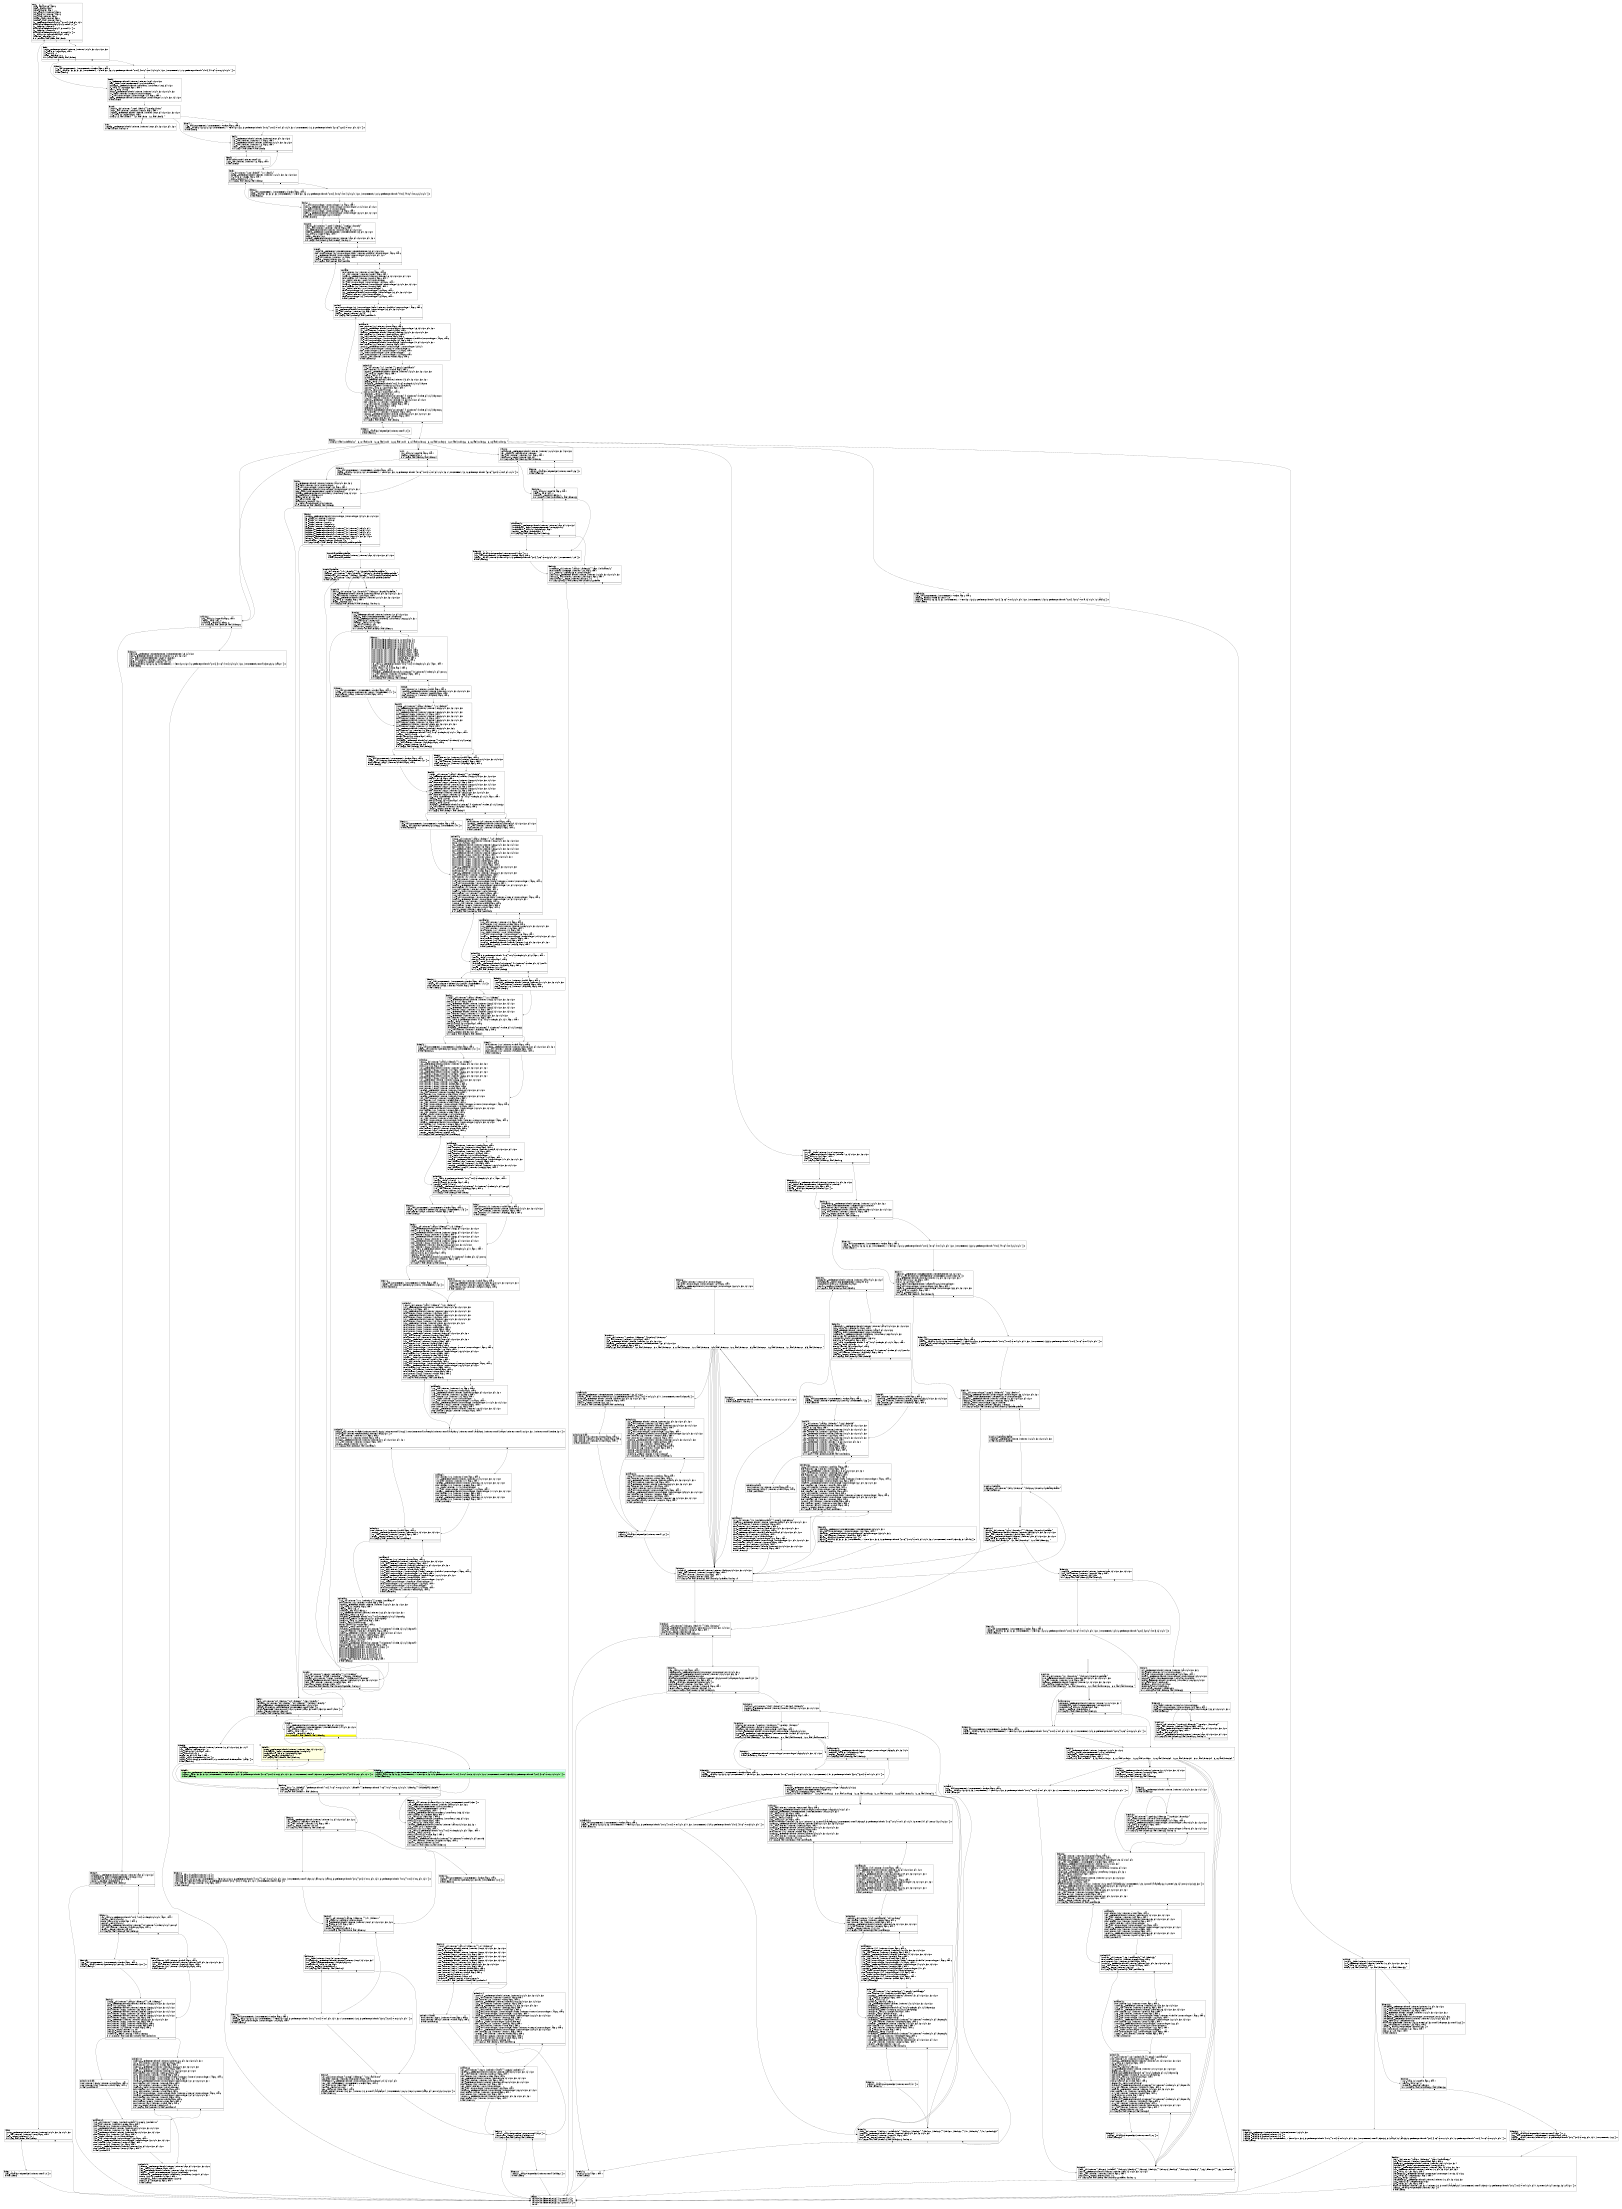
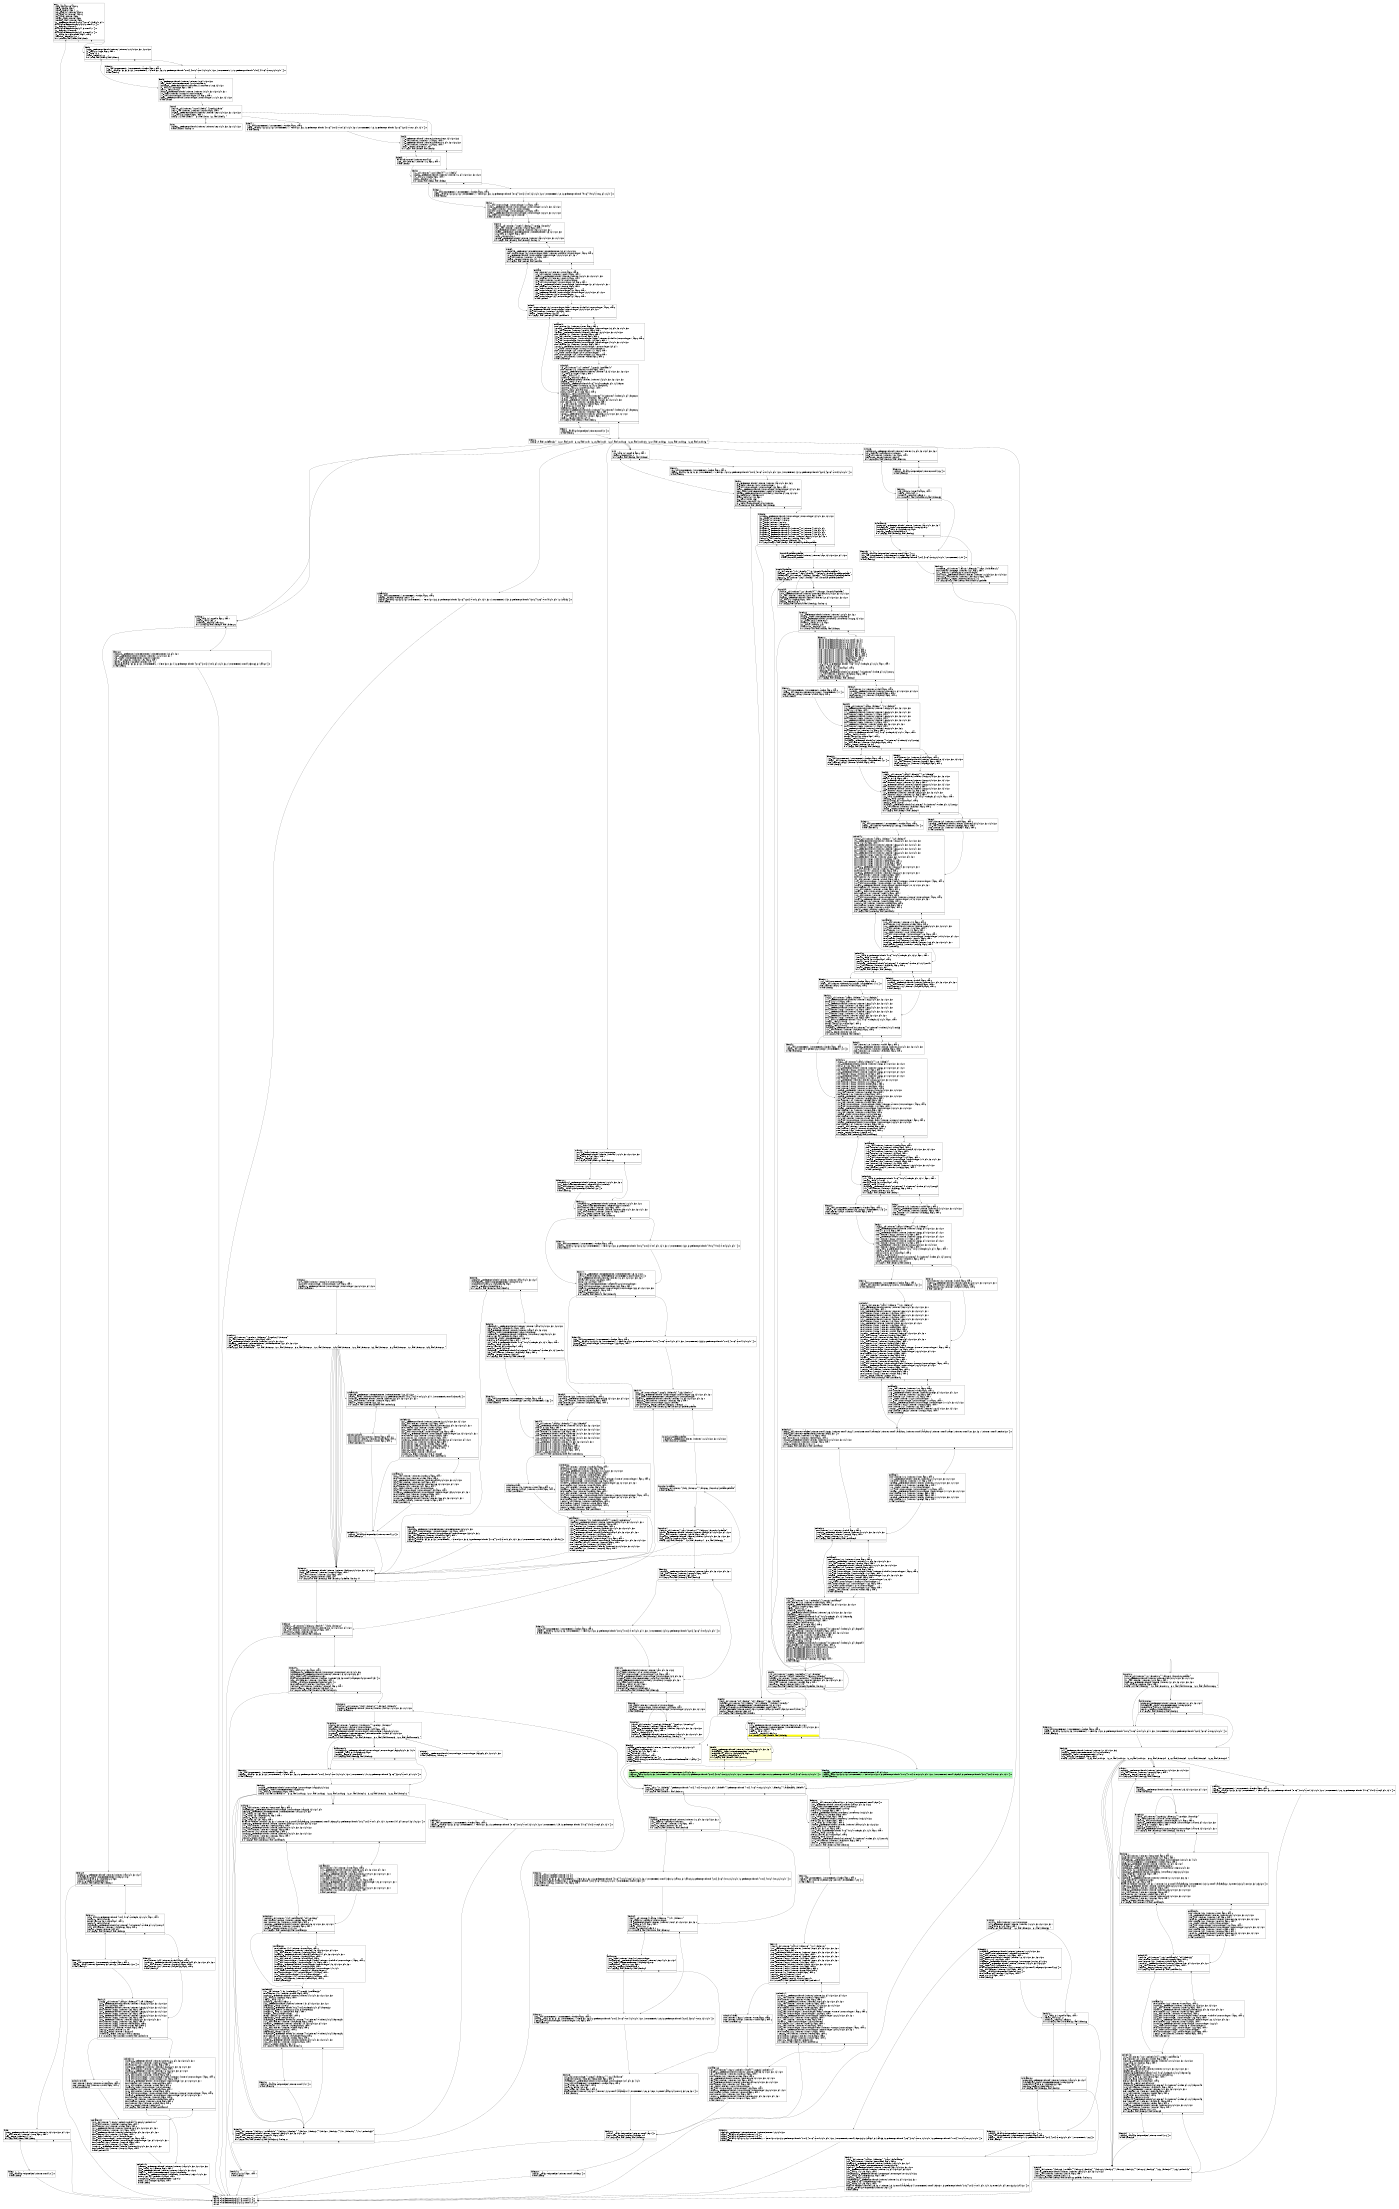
node "for.inc2080:": removed
node "lor.lhs.false1561:": added
